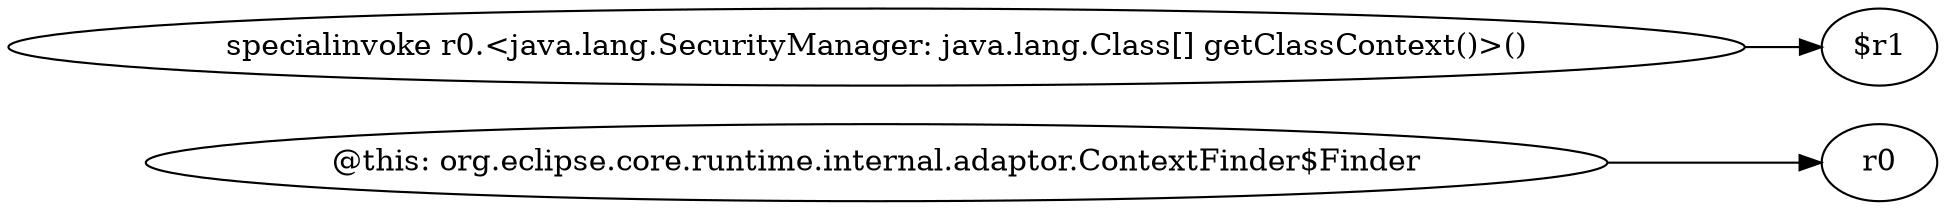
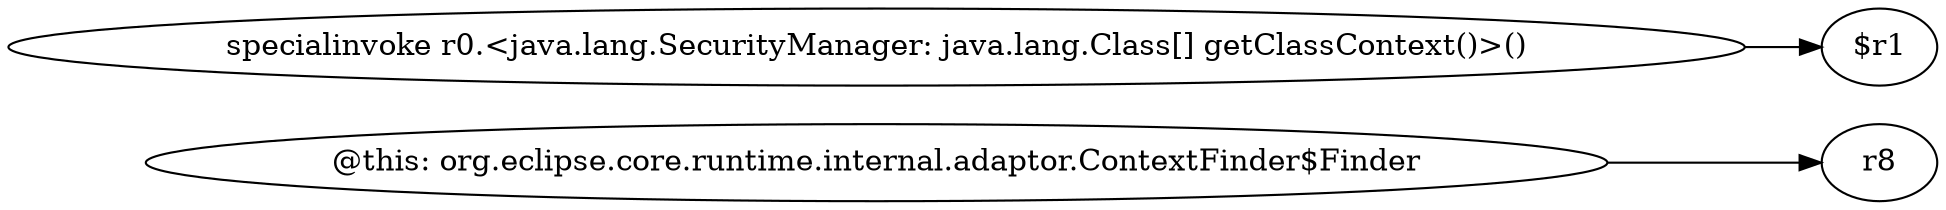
node "r0": label "r0" -> "r8"
